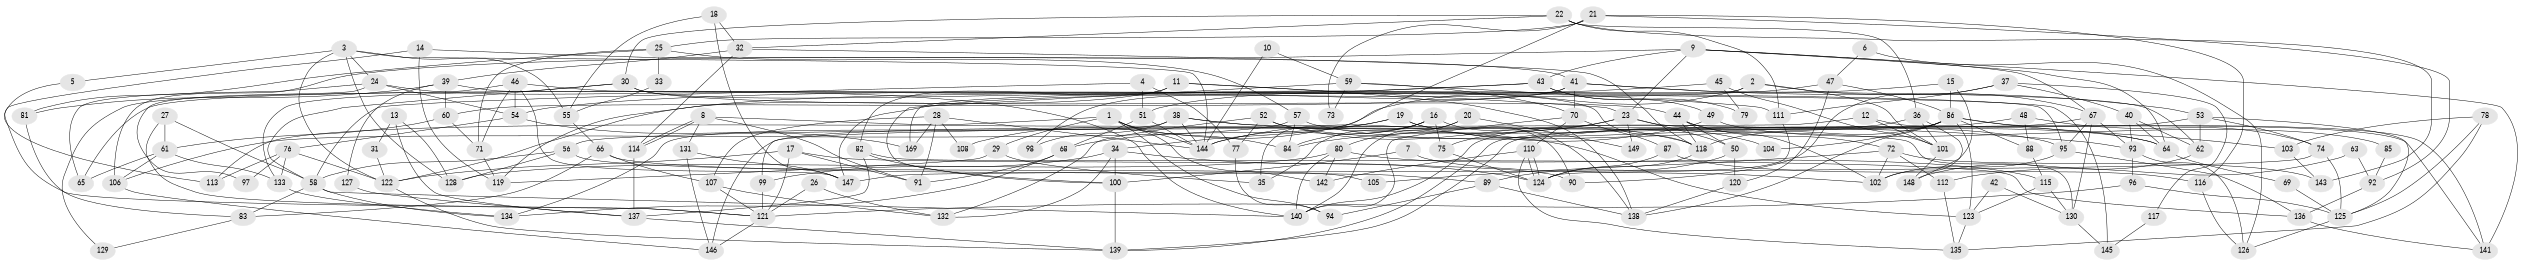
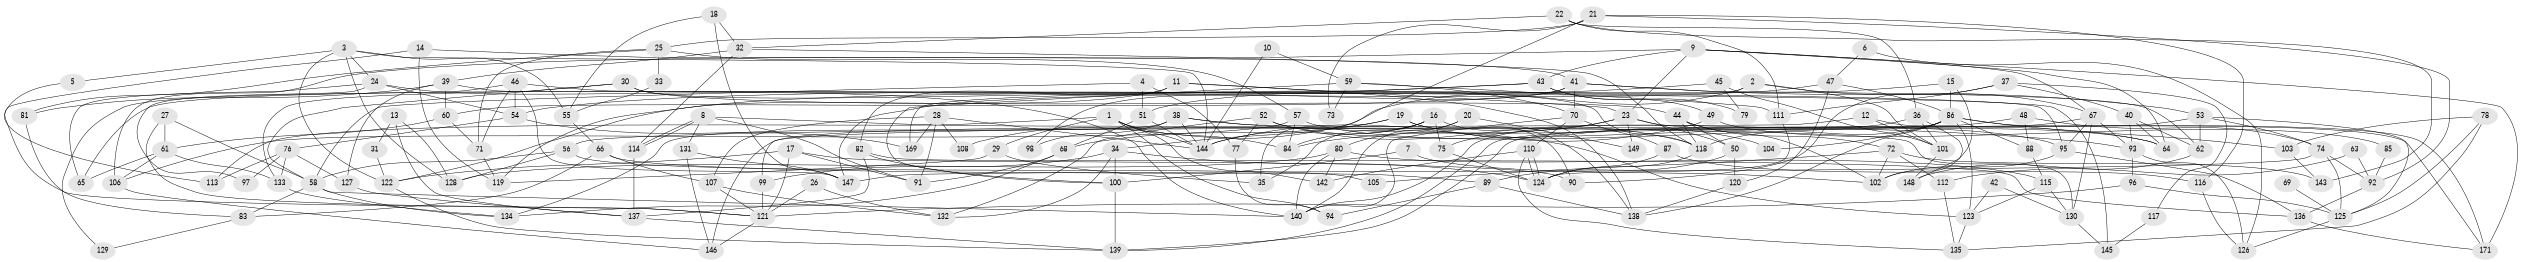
edge "22" -- "30": removed
edge "76" -- "122": now "76" -- "127"
edge "74" -- "92": added
edge "64" -- "69": removed
node "141": label "141" -> "171"
